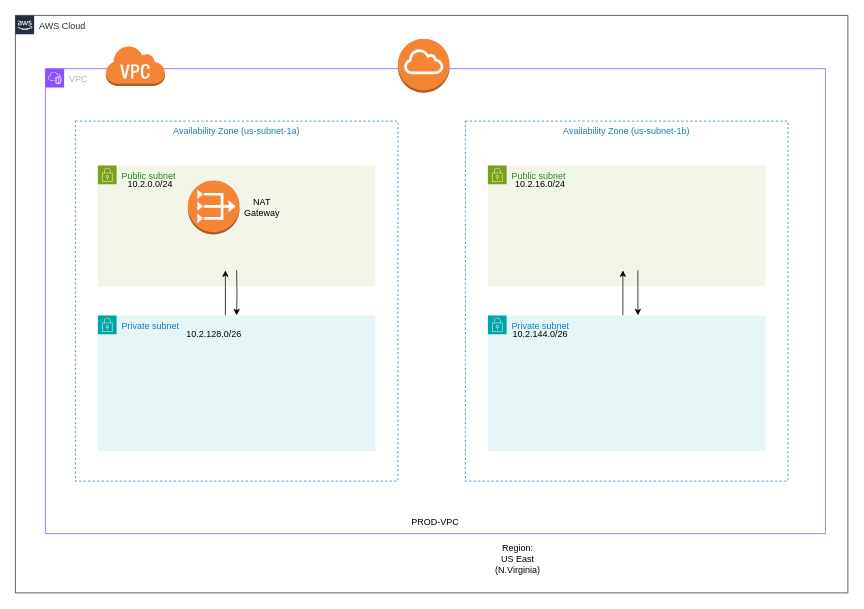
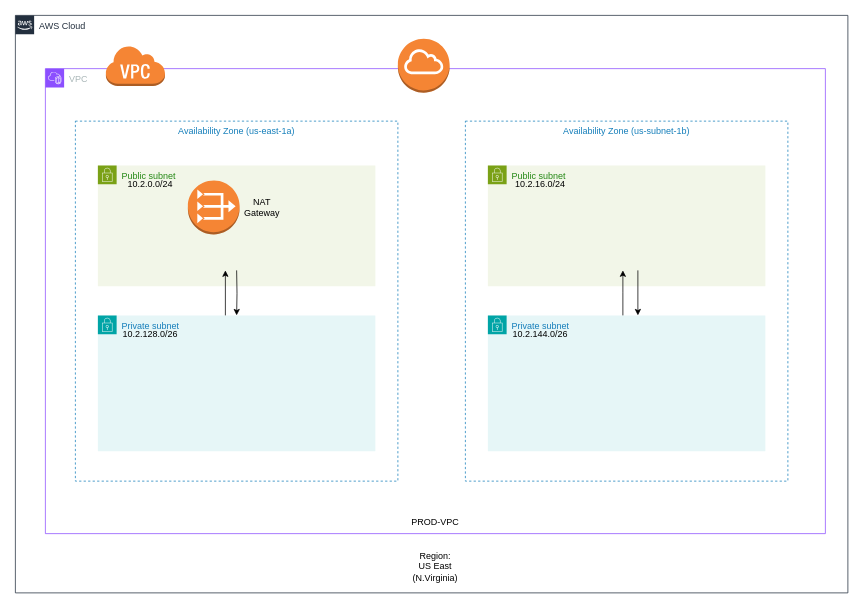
node "Availability Zone (us-subnet-1a)": label "Availability Zone (us-subnet-1a)" -> "Availability Zone (us-east-1a)"
node "10.2.128.0/26": moved (214, 334) -> (150, 334)
node "Region: US East (N.Virginia)": moved (518, 559) -> (435, 567)
